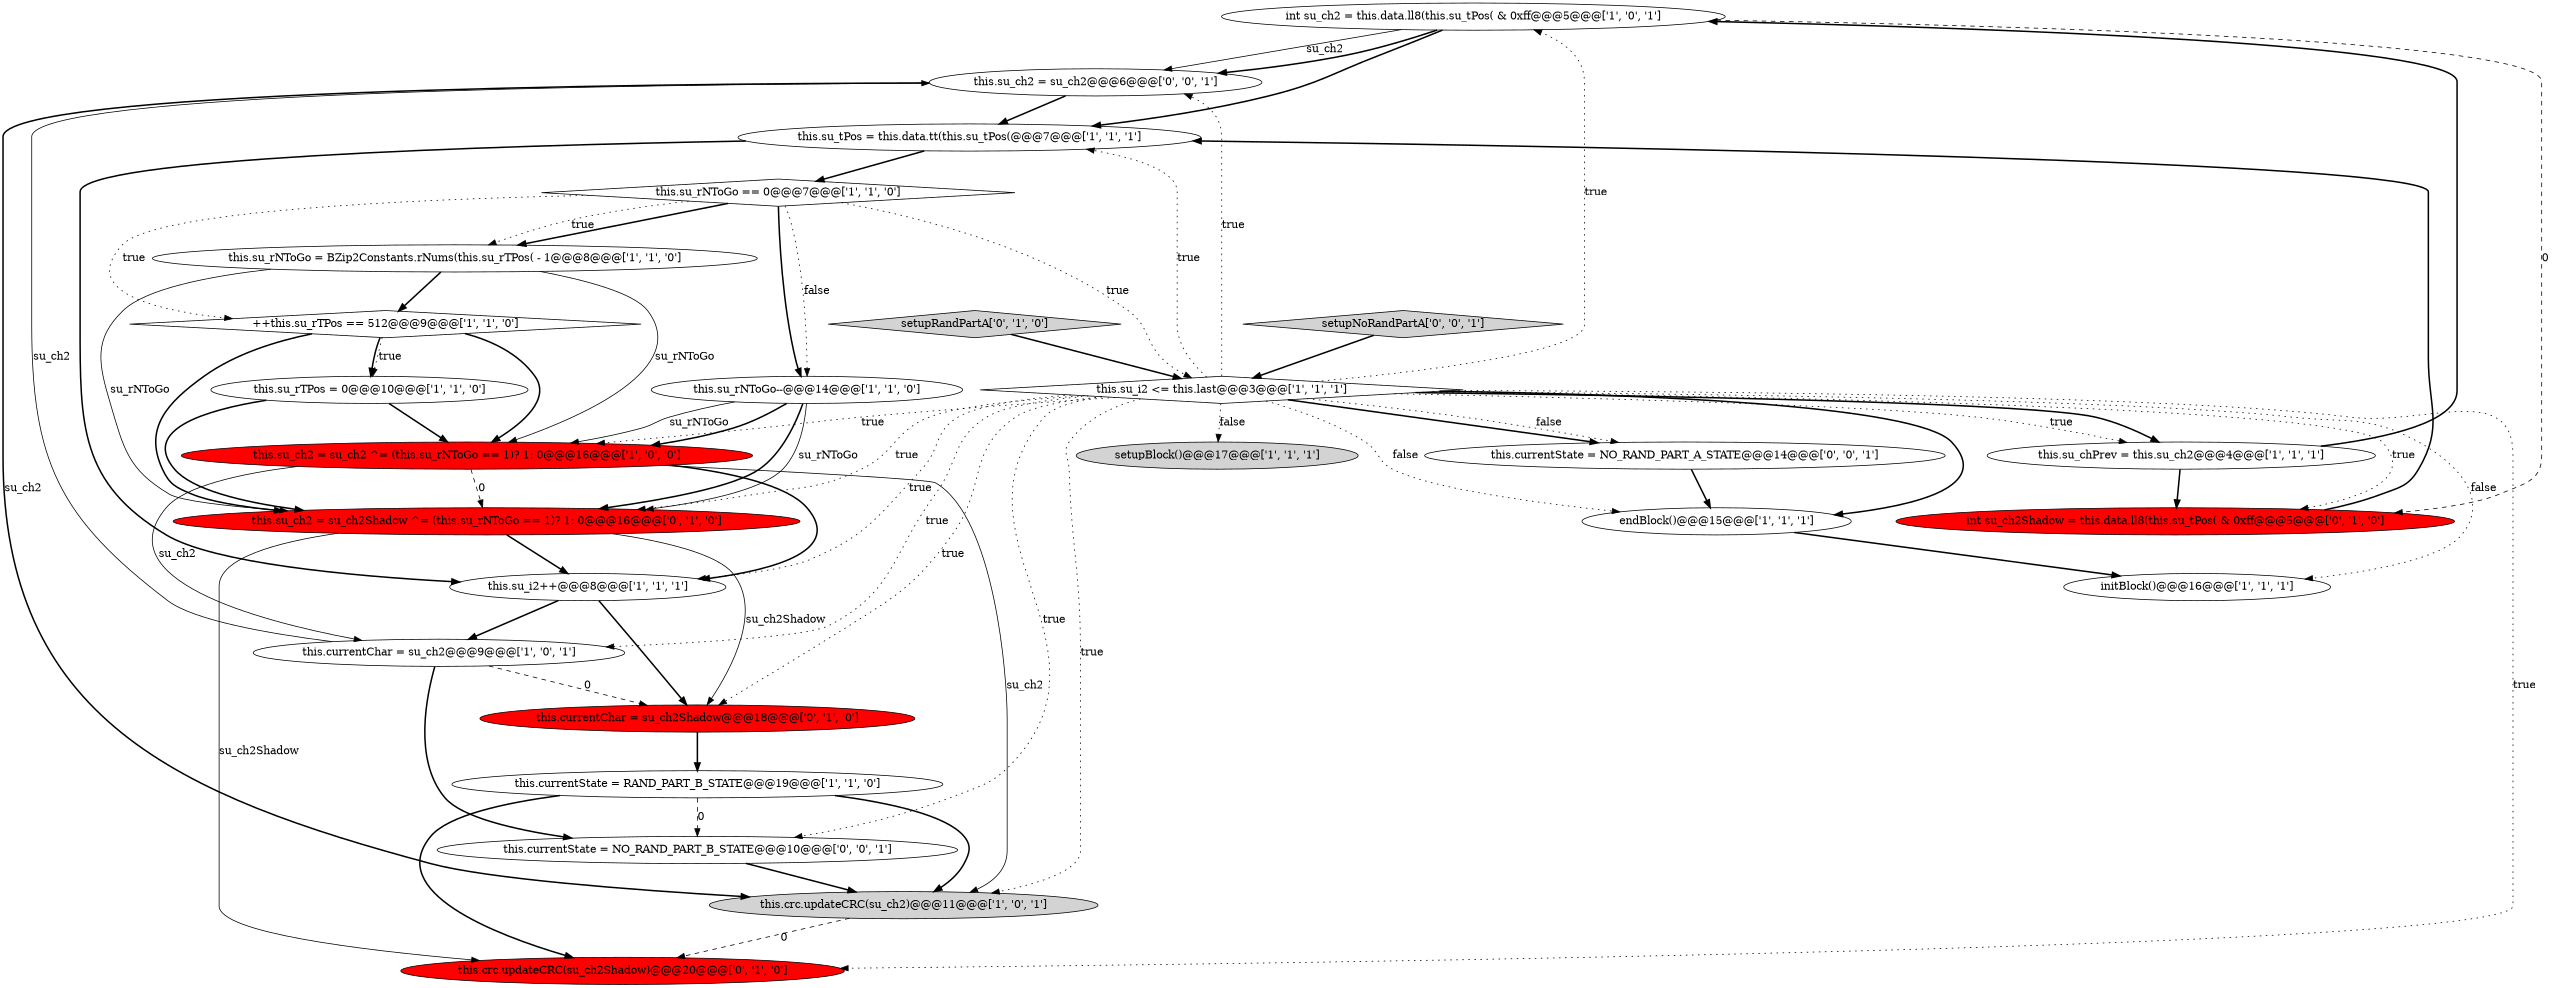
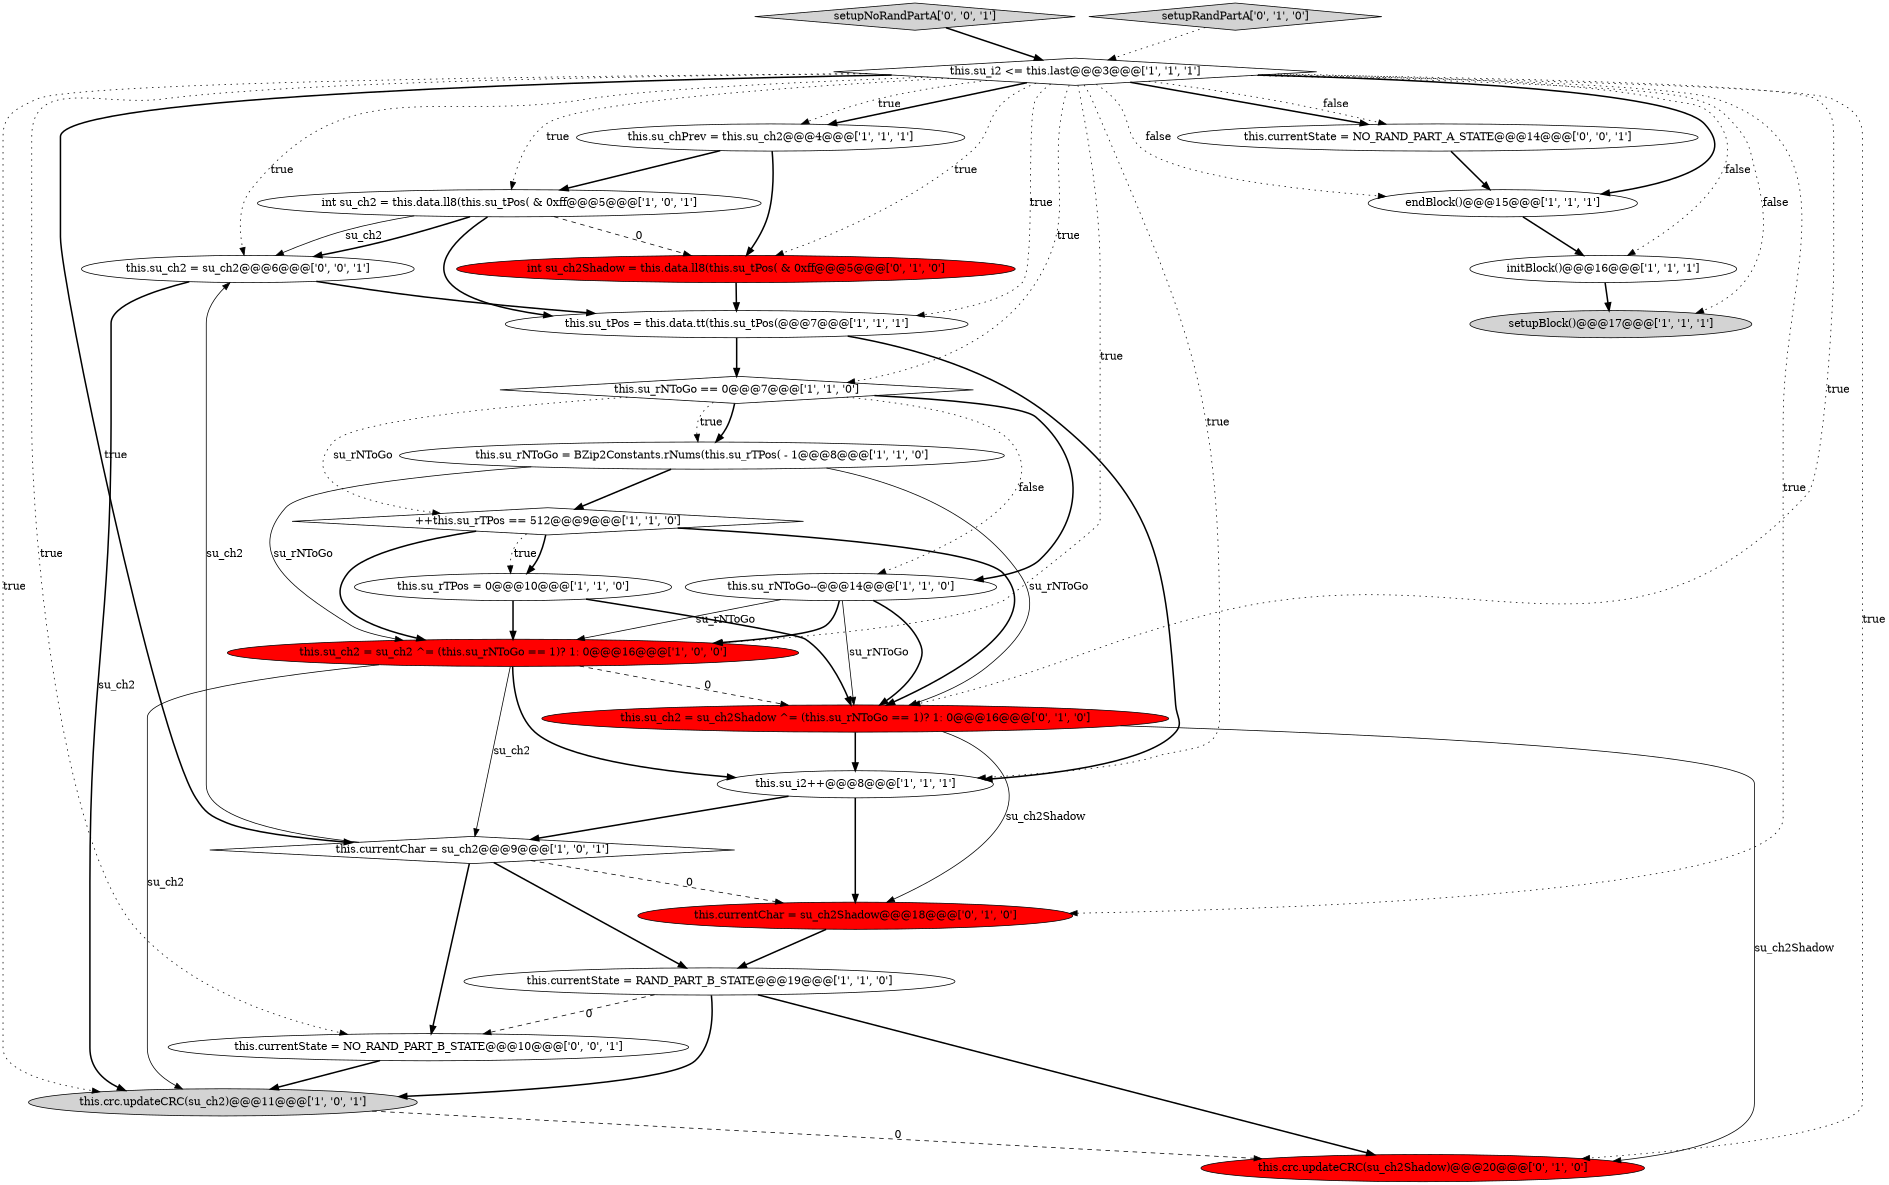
edge "this.su_rNToGo == 0@@@7@@@['1', '1', '0']" -> "this.su_i2 <= this.last@@@3@@@['1', '1', '1']": reversed
edge "this.su_rNToGo == 0@@@7@@@['1', '1', '0']" -> "++this.su_rTPos == 512@@@9@@@['1', '1', '0']": label "true" -> "su_rNToGo"
edge "initBlock()@@@16@@@['1', '1', '1']" -> "setupBlock()@@@17@@@['1', '1', '1']": added
edge "setupRandPartA['0', '1', '0']" -> "this.su_i2 <= this.last@@@3@@@['1', '1', '1']": style bold -> dotted
edge "this.su_i2 <= this.last@@@3@@@['1', '1', '1']" -> "this.currentChar = su_ch2@@@9@@@['1', '0', '1']": style dotted -> bold
node "this.currentChar = su_ch2@@@9@@@['1', '0', '1']": shape ellipse -> diamond
edge "this.currentChar = su_ch2@@@9@@@['1', '0', '1']" -> "this.currentState = RAND_PART_B_STATE@@@19@@@['1', '1', '0']": added
